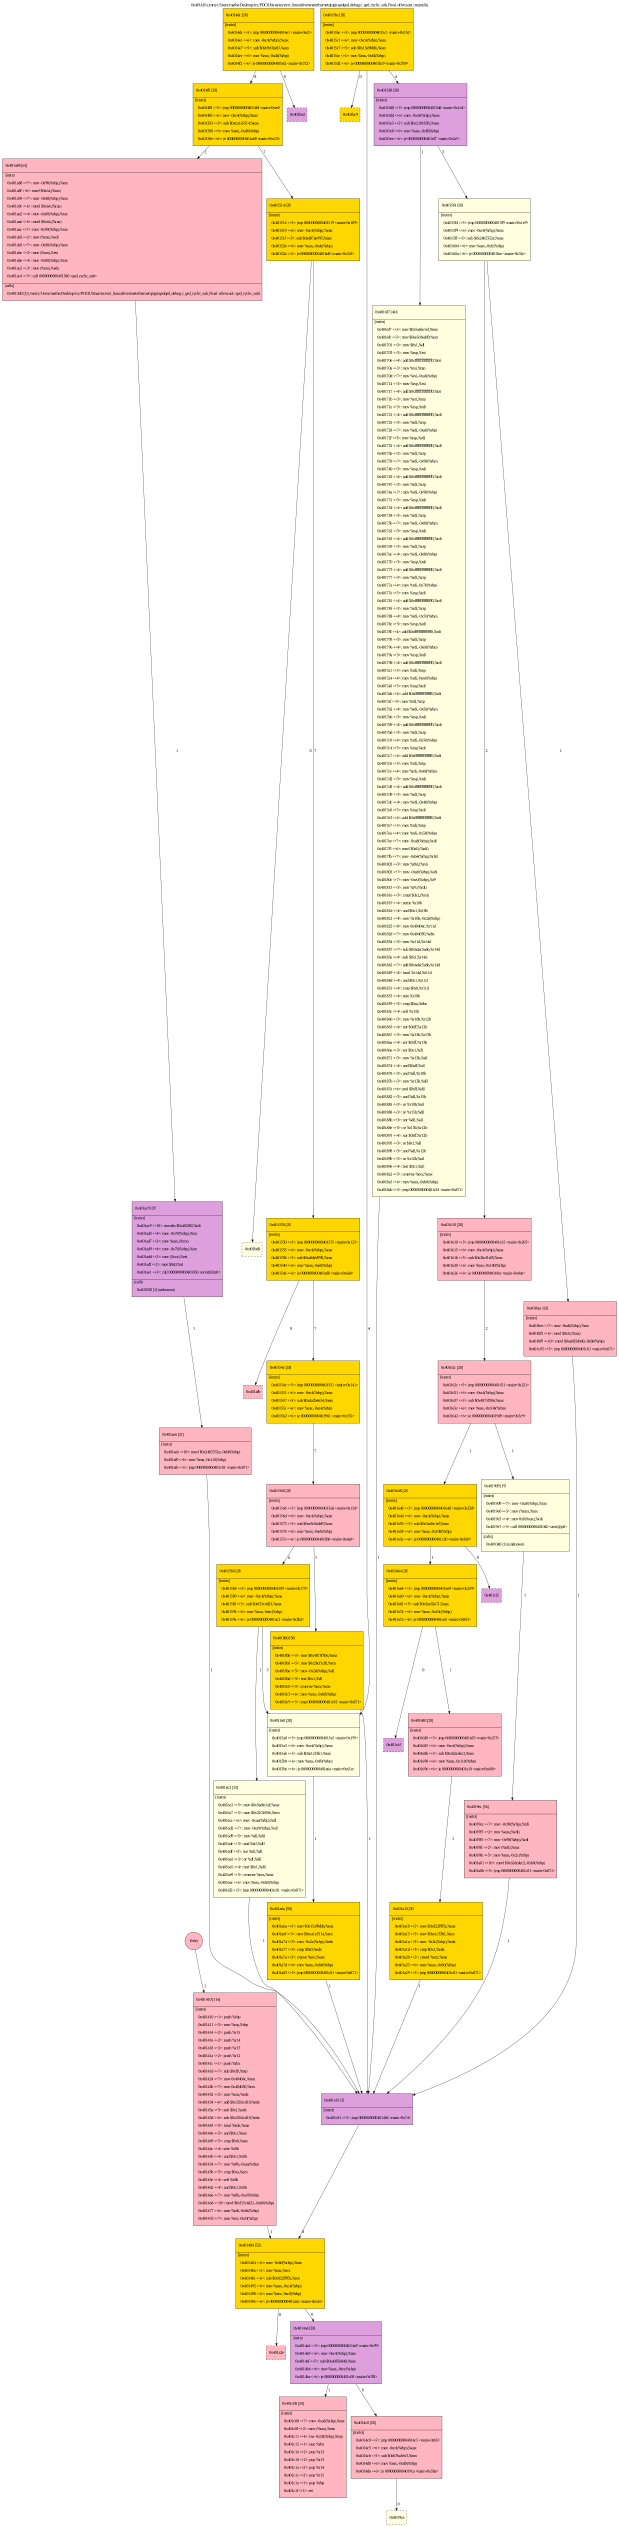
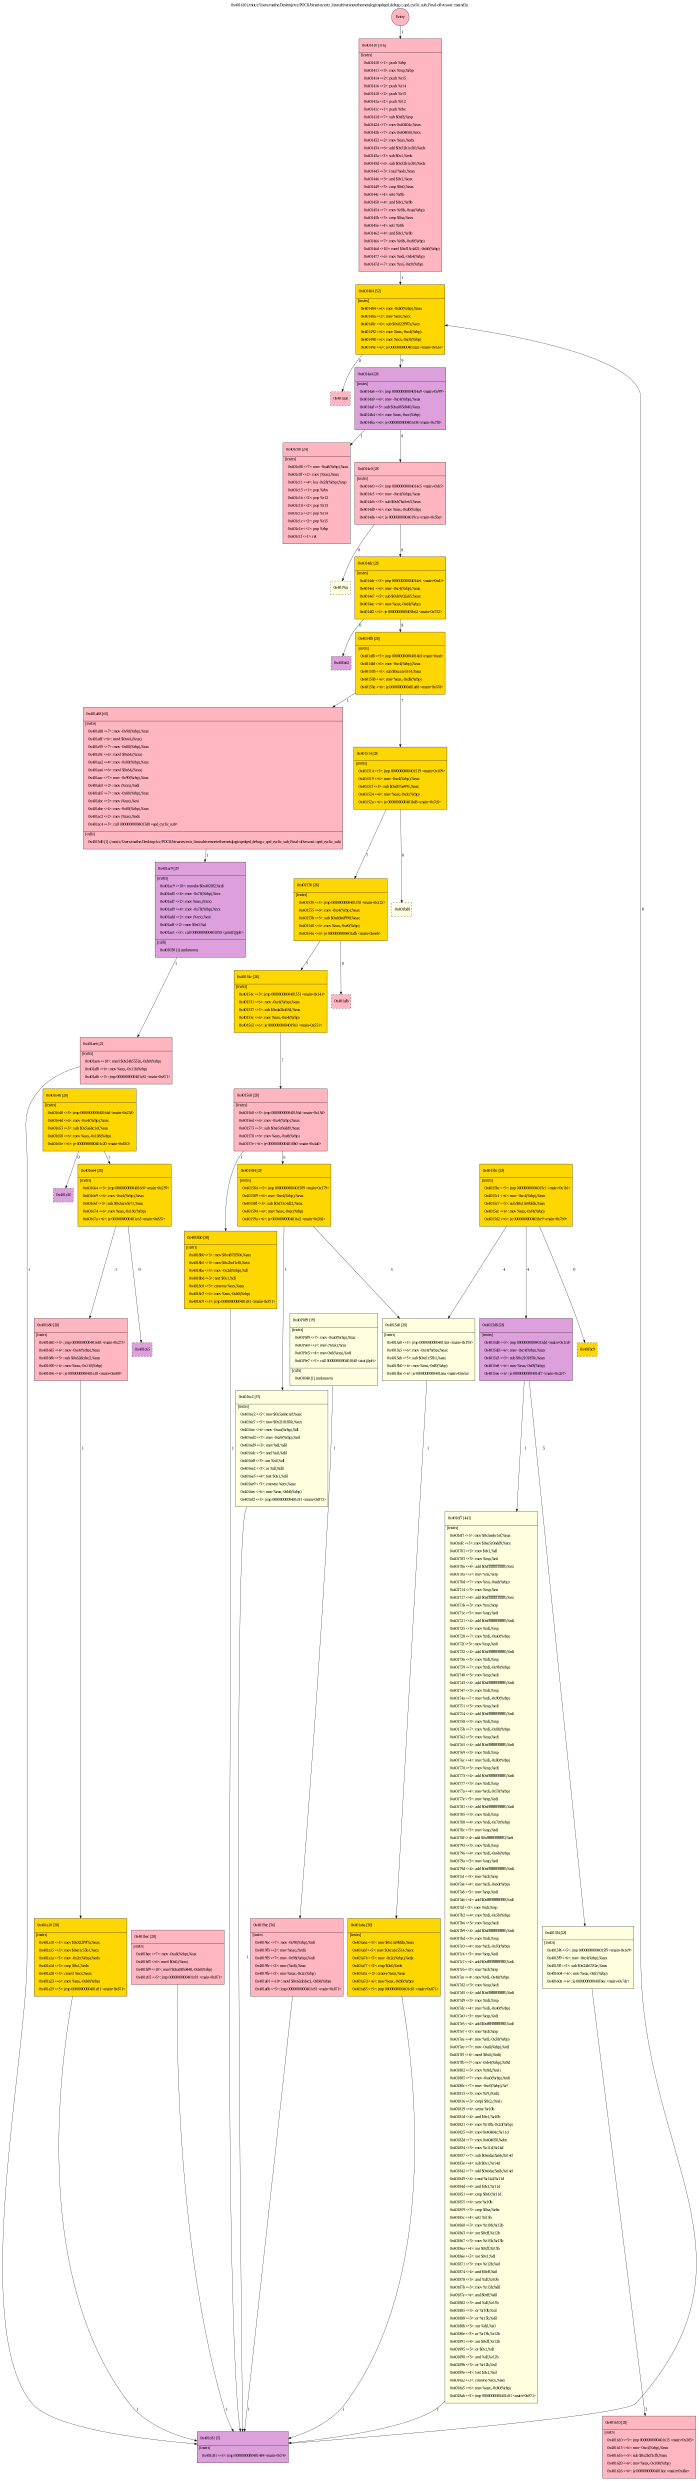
edge "0x4014c0 [28]" -> "0x4014dc [28]": added, label "8"
edge "0x4015f4 [28]" -> "0x401bec [28]": removed, label "1"
node "0x40162c [28]": removed
